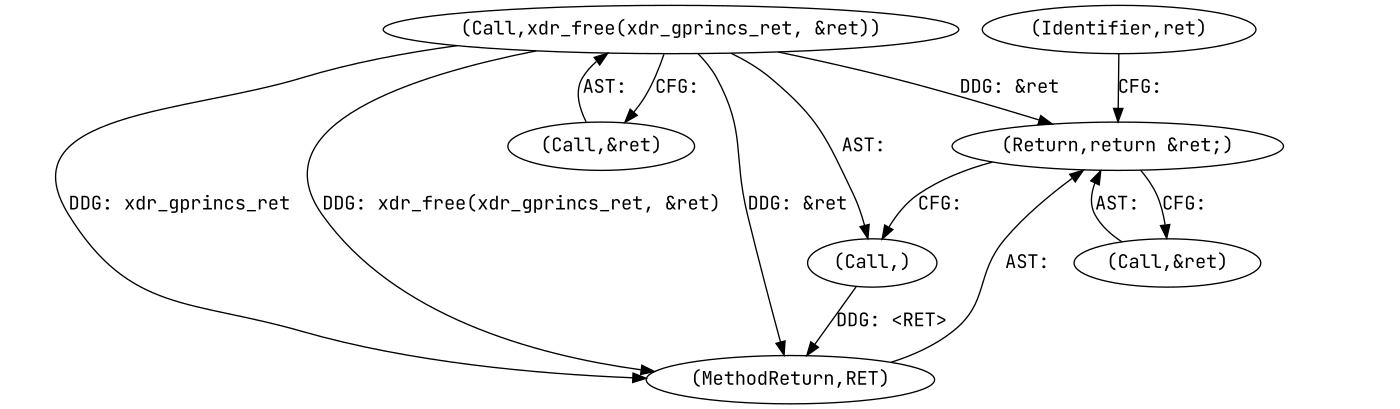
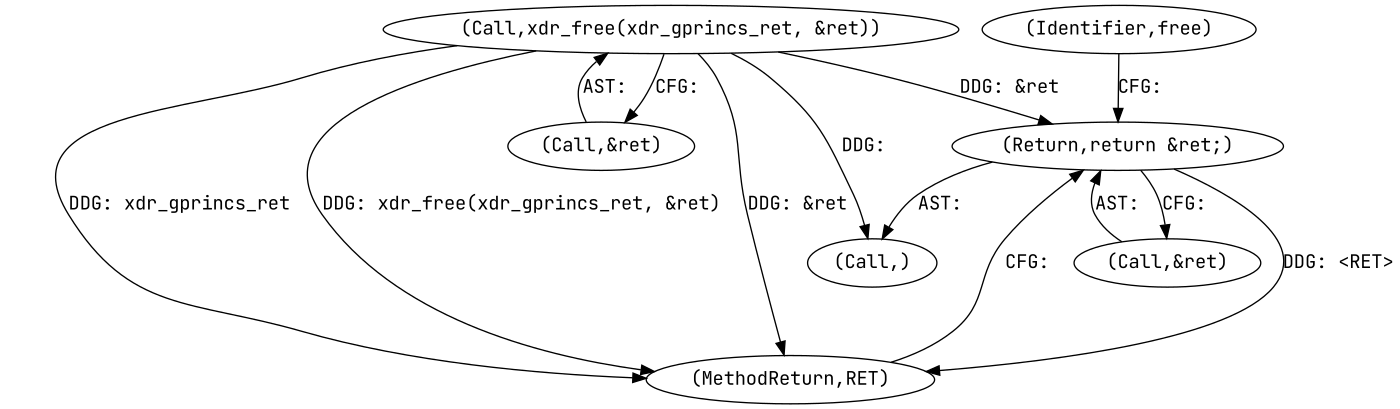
node "(Identifier,ret)": label "(Identifier,ret)" -> "(Identifier,free)"
edge "(Call,xdr_free(xdr_gprincs_ret, &ret))" -> "(Call,)": label "AST: " -> "DDG: "
edge "(Return,return &ret;)" -> "(Call,)": label "CFG: " -> "AST: "
edge "(MethodReturn,RET)" -> "(Return,return &ret;)": label "AST: " -> "CFG: "
edge "(Call,)" -> "(MethodReturn,RET)": now "(Return,return &ret;)" -> "(MethodReturn,RET)"
